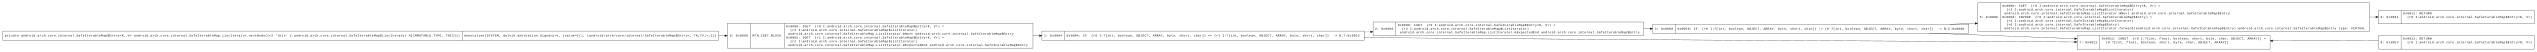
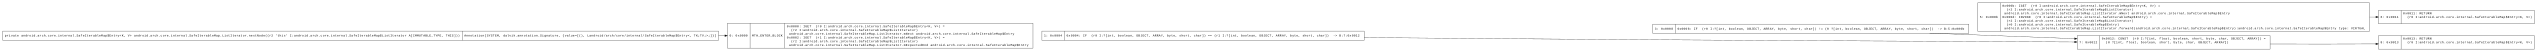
edge "3: 0x0008" -> "5: 0x000b": removed
node "2: 0x0006": removed
node "0: 0x0000": text "MTH_IGET_BLOCK" -> "MTH_ENTER_BLOCK"
edge "0: 0x0000" -> "1: 0x0004": removed
edge "8: 0x0013" -> "7: 0x0012": reversed
